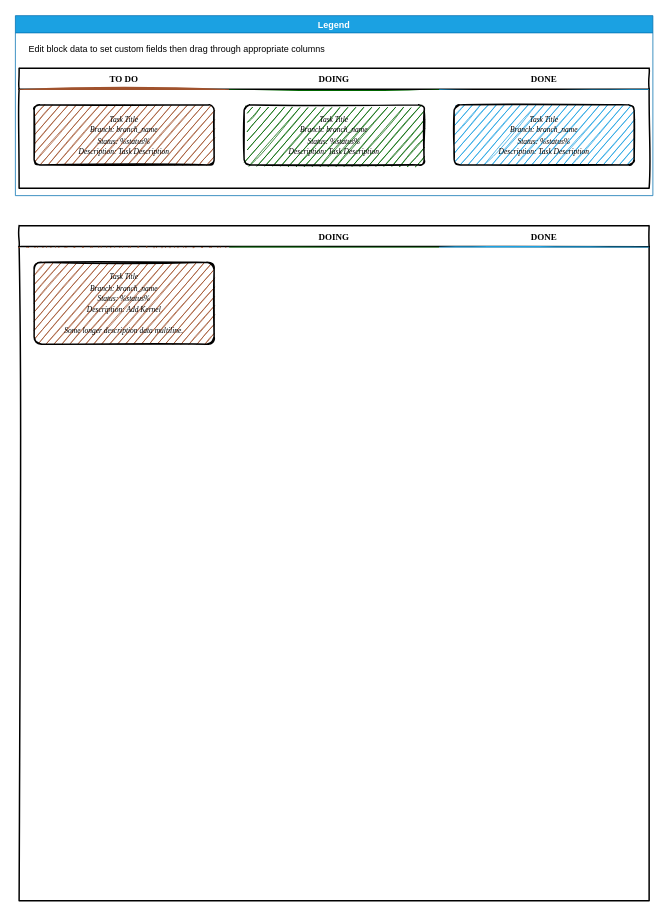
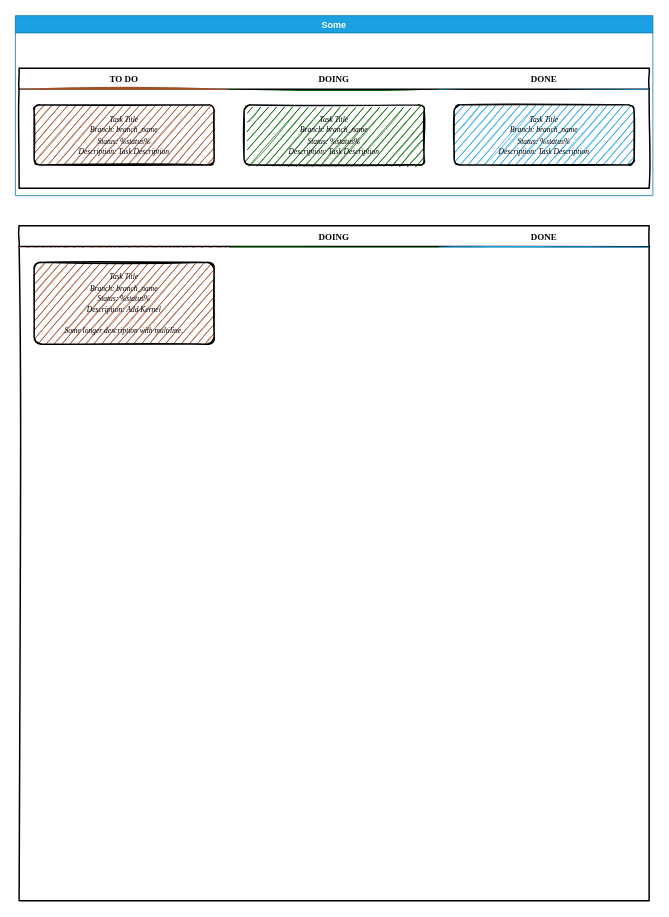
node "Legend": label "Legend" -> "Some"
node "Edit block data to set custom fields then drag through appropriate columns": removed
node "Task Title Branch: branch_name Status: %status% Description: Add Kernel Some longer description data multiline.": label "Task Title Branch: branch_name Status: %status% Description: Add Kernel Some longer description data multiline." -> "Task Title Branch: branch_name Status: %status% Description: Add Kernel Some longer description with multiline."
